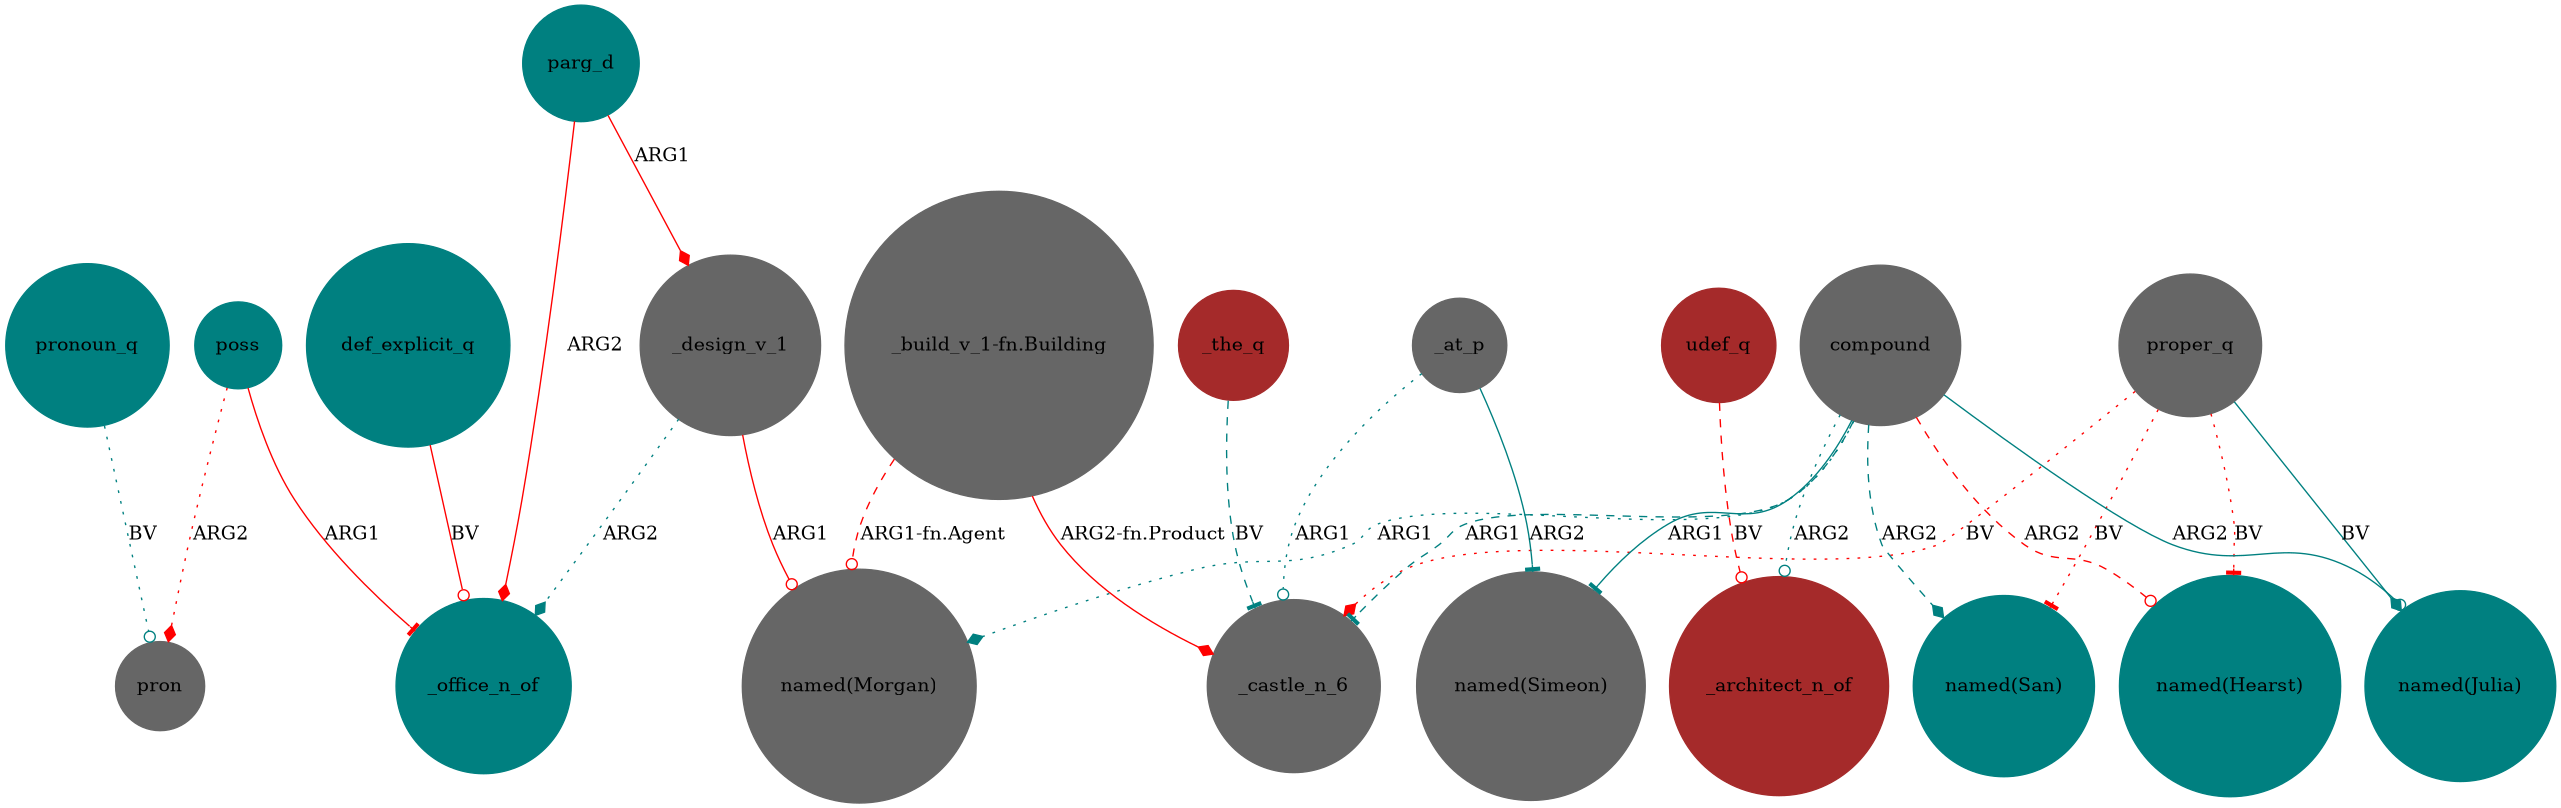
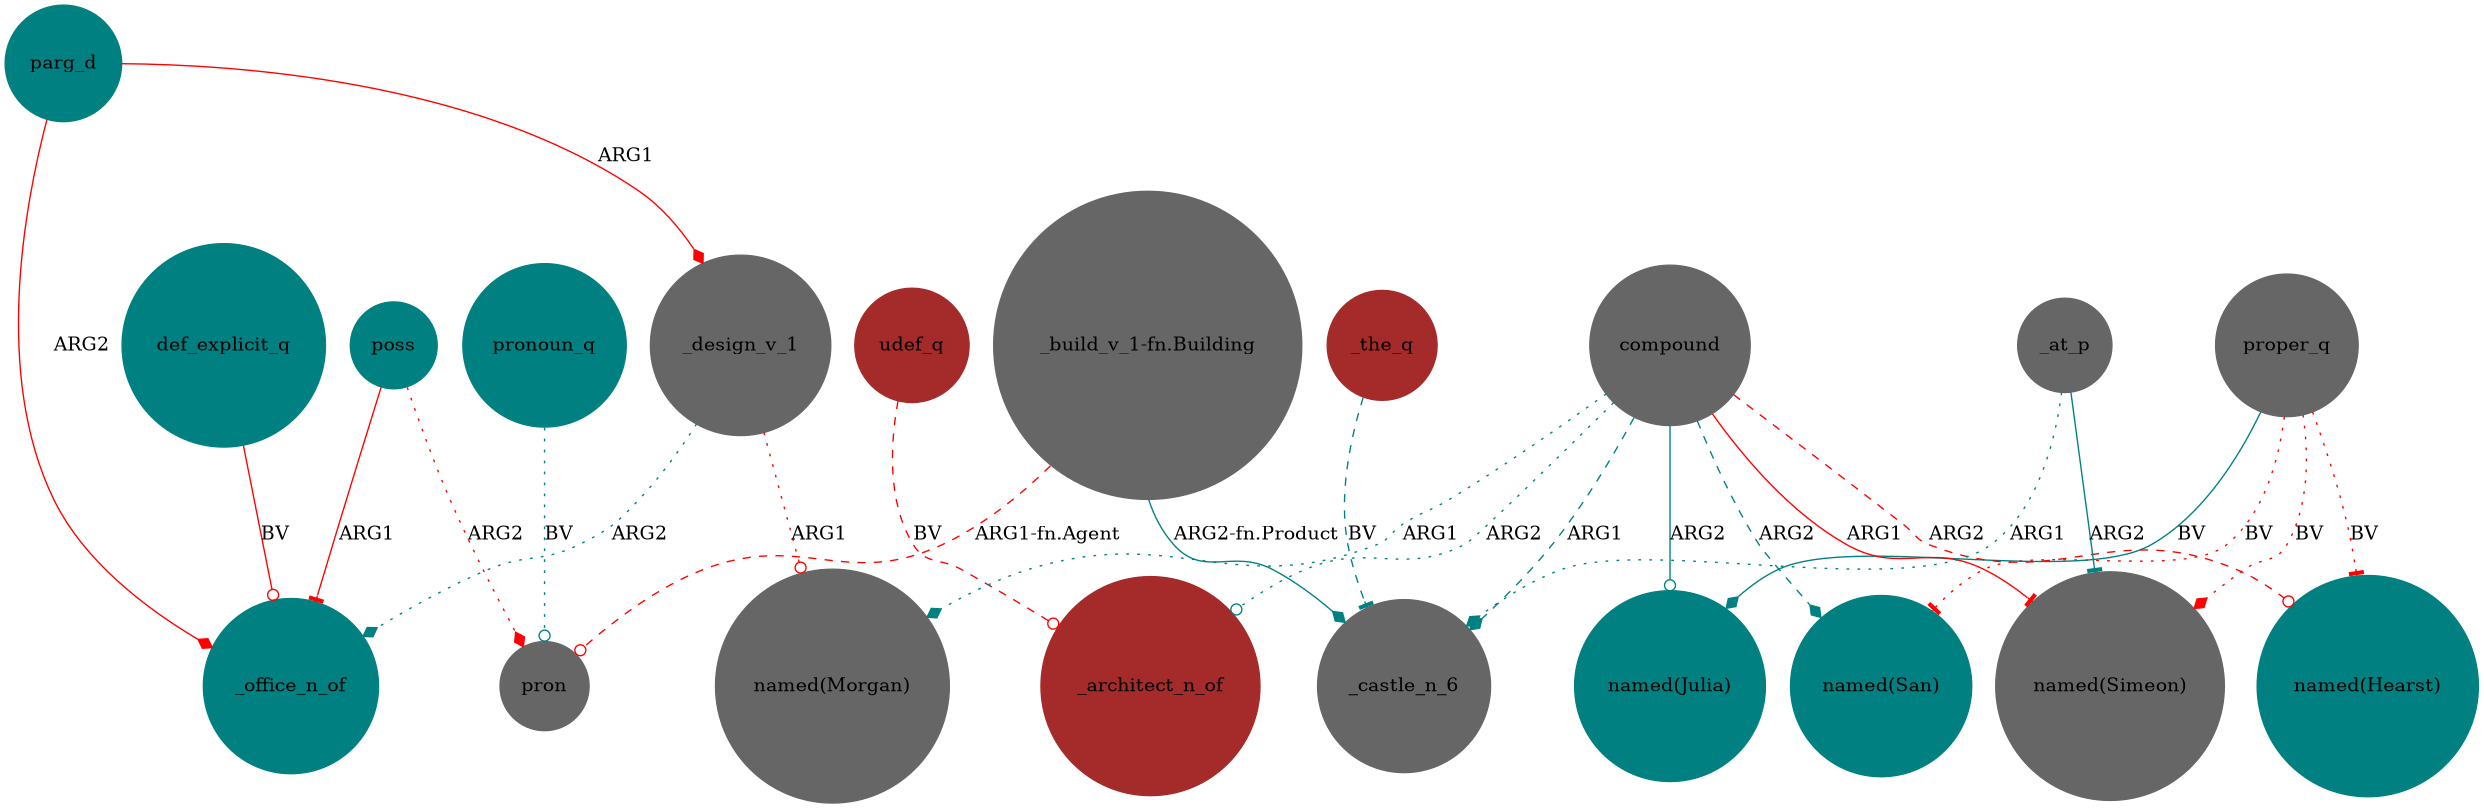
edge "_at_p" -> "_castle_n_6": arrowhead odot -> diamond
edge "_build_v_1-fn.Building" -> "named(Morgan)": now "_build_v_1-fn.Building" -> "pron"
edge "_design_v_1" -> "named(Morgan)": style solid -> dotted
edge "compound" -> "_castle_n_6": arrowhead tee -> diamond
edge "compound" -> "named(Simeon)": color teal -> red
edge "proper_q" -> "_castle_n_6": now "proper_q" -> "named(Simeon)"
edge "_build_v_1-fn.Building" -> "_castle_n_6": color red -> teal
